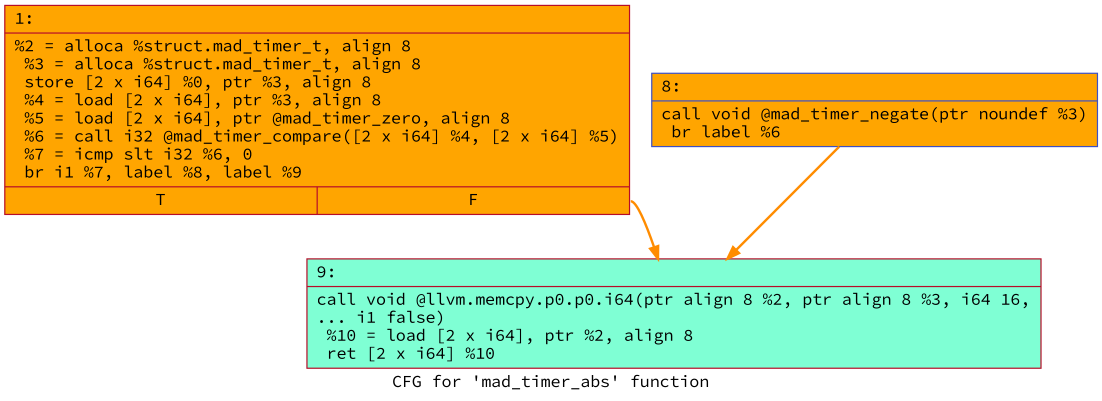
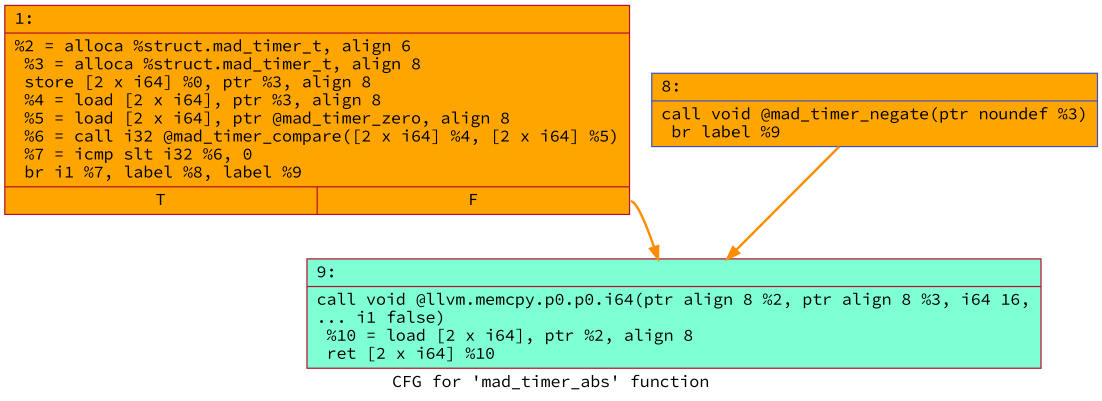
node "1:": text "%2 = alloca %struct.mad_timer_t, align 8" -> "%2 = alloca %struct.mad_timer_t, align 6"
node "8:": text "br label %6" -> "br label %9"
